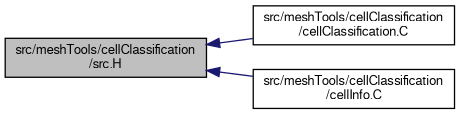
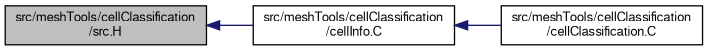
edge "src/meshTools/cellClassification /cellClassification.C" -> "src/meshTools/cellClassification /src.H": now "src/meshTools/cellClassification /cellClassification.C" -> "src/meshTools/cellClassification /cellInfo.C"
